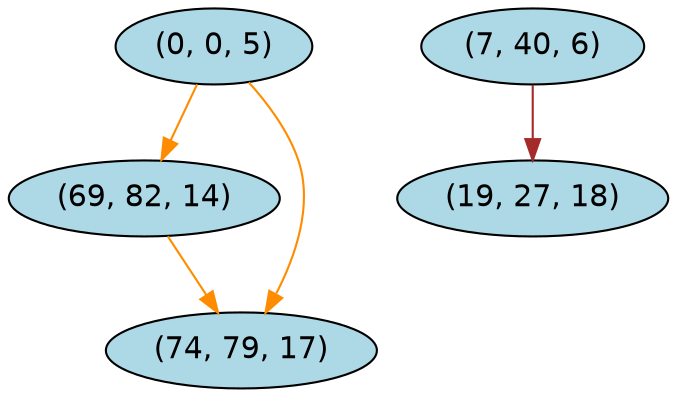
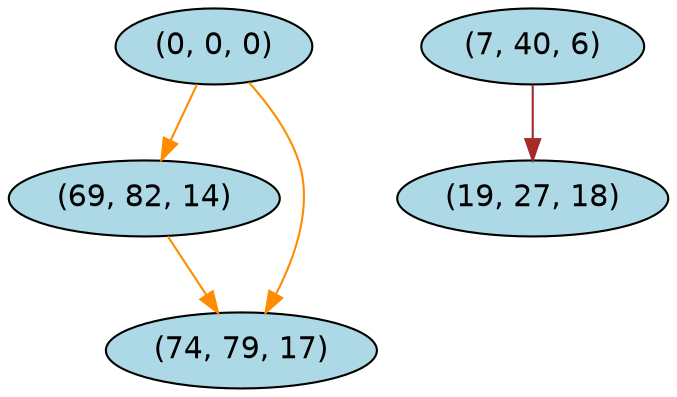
node "(0, 0, 5)": label "(0, 0, 5)" -> "(0, 0, 0)"
